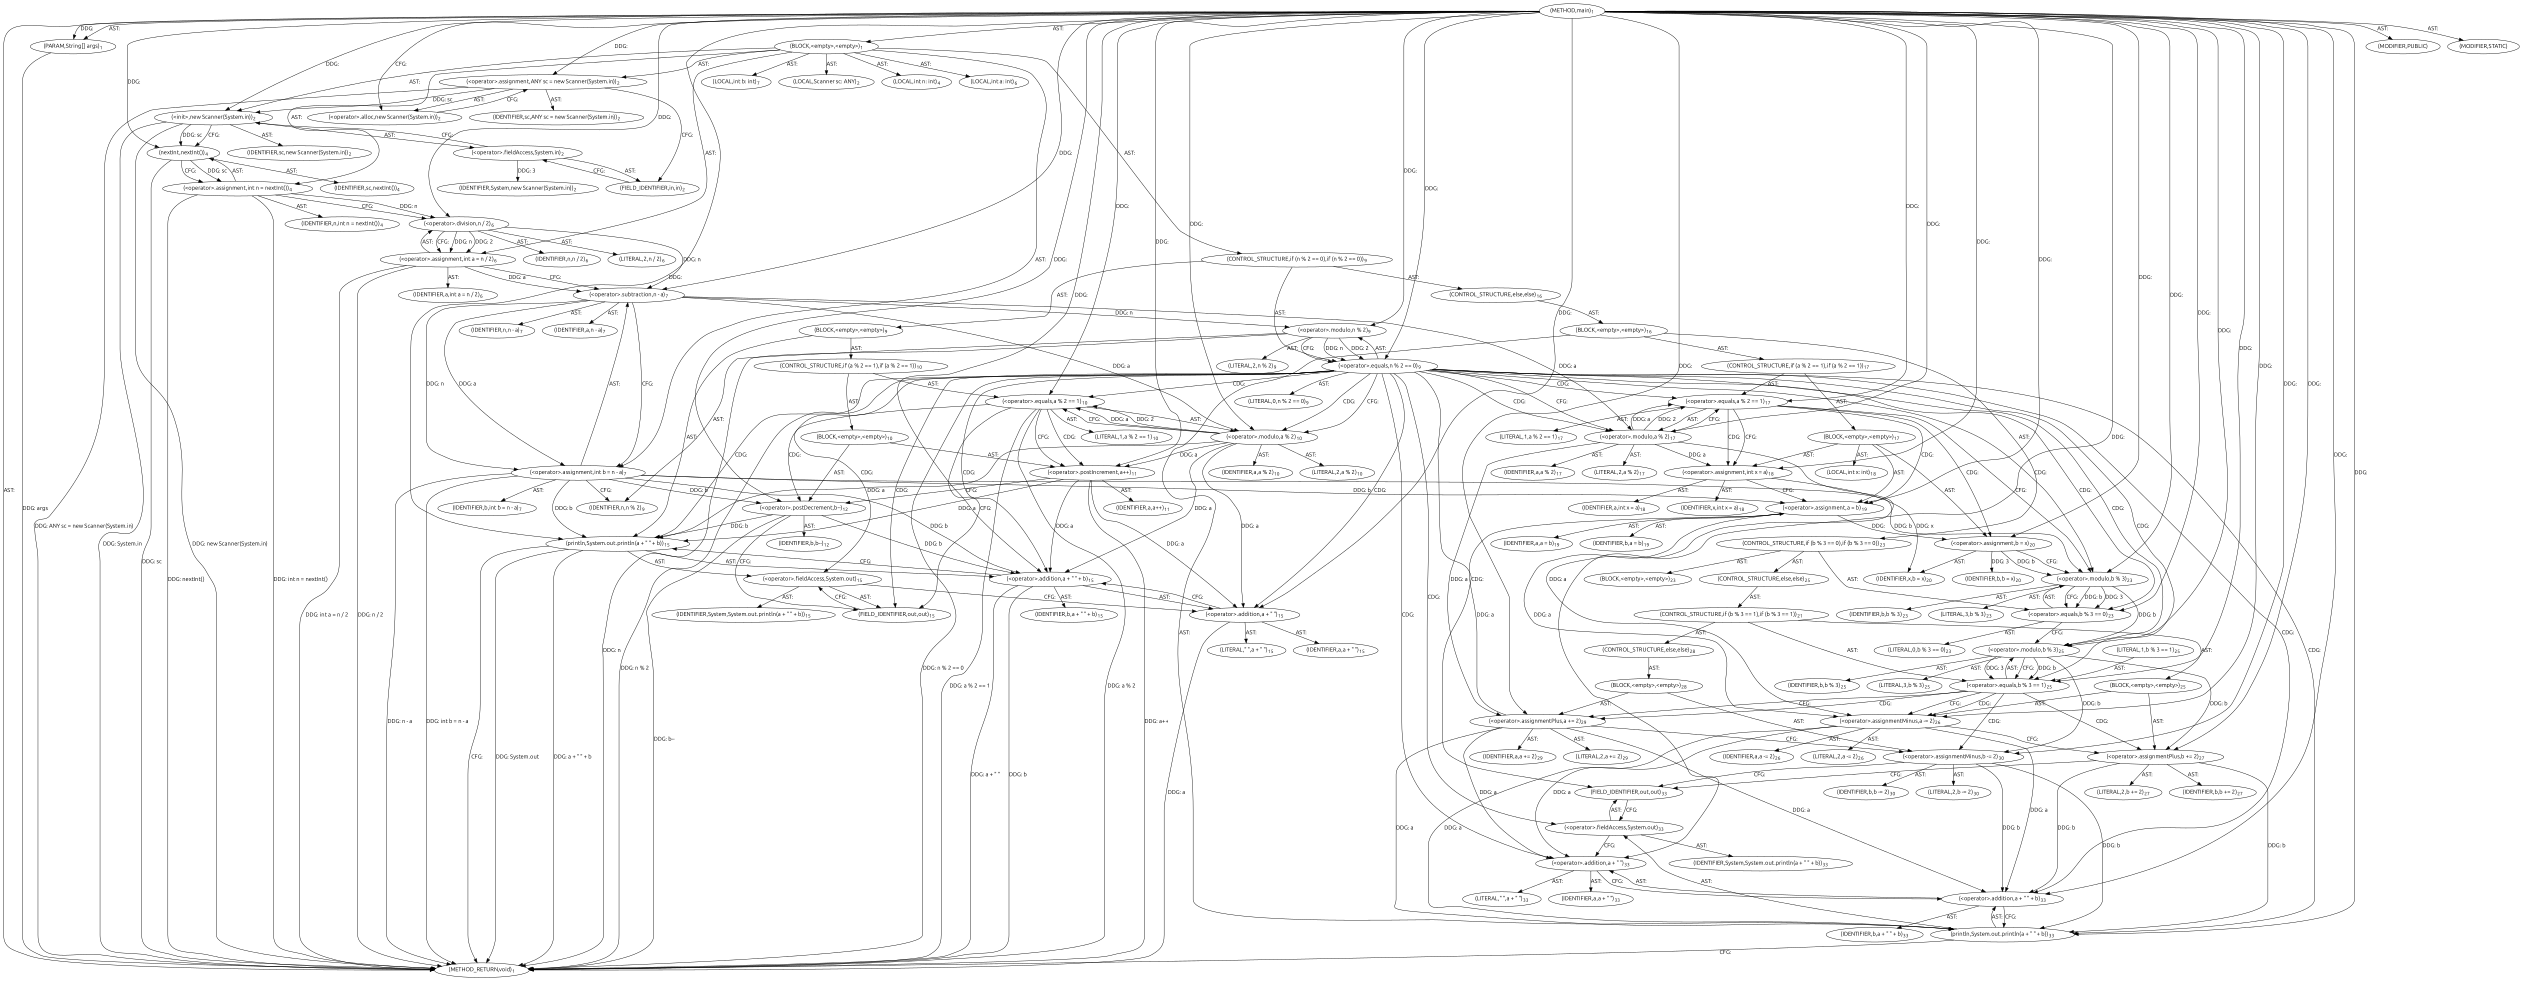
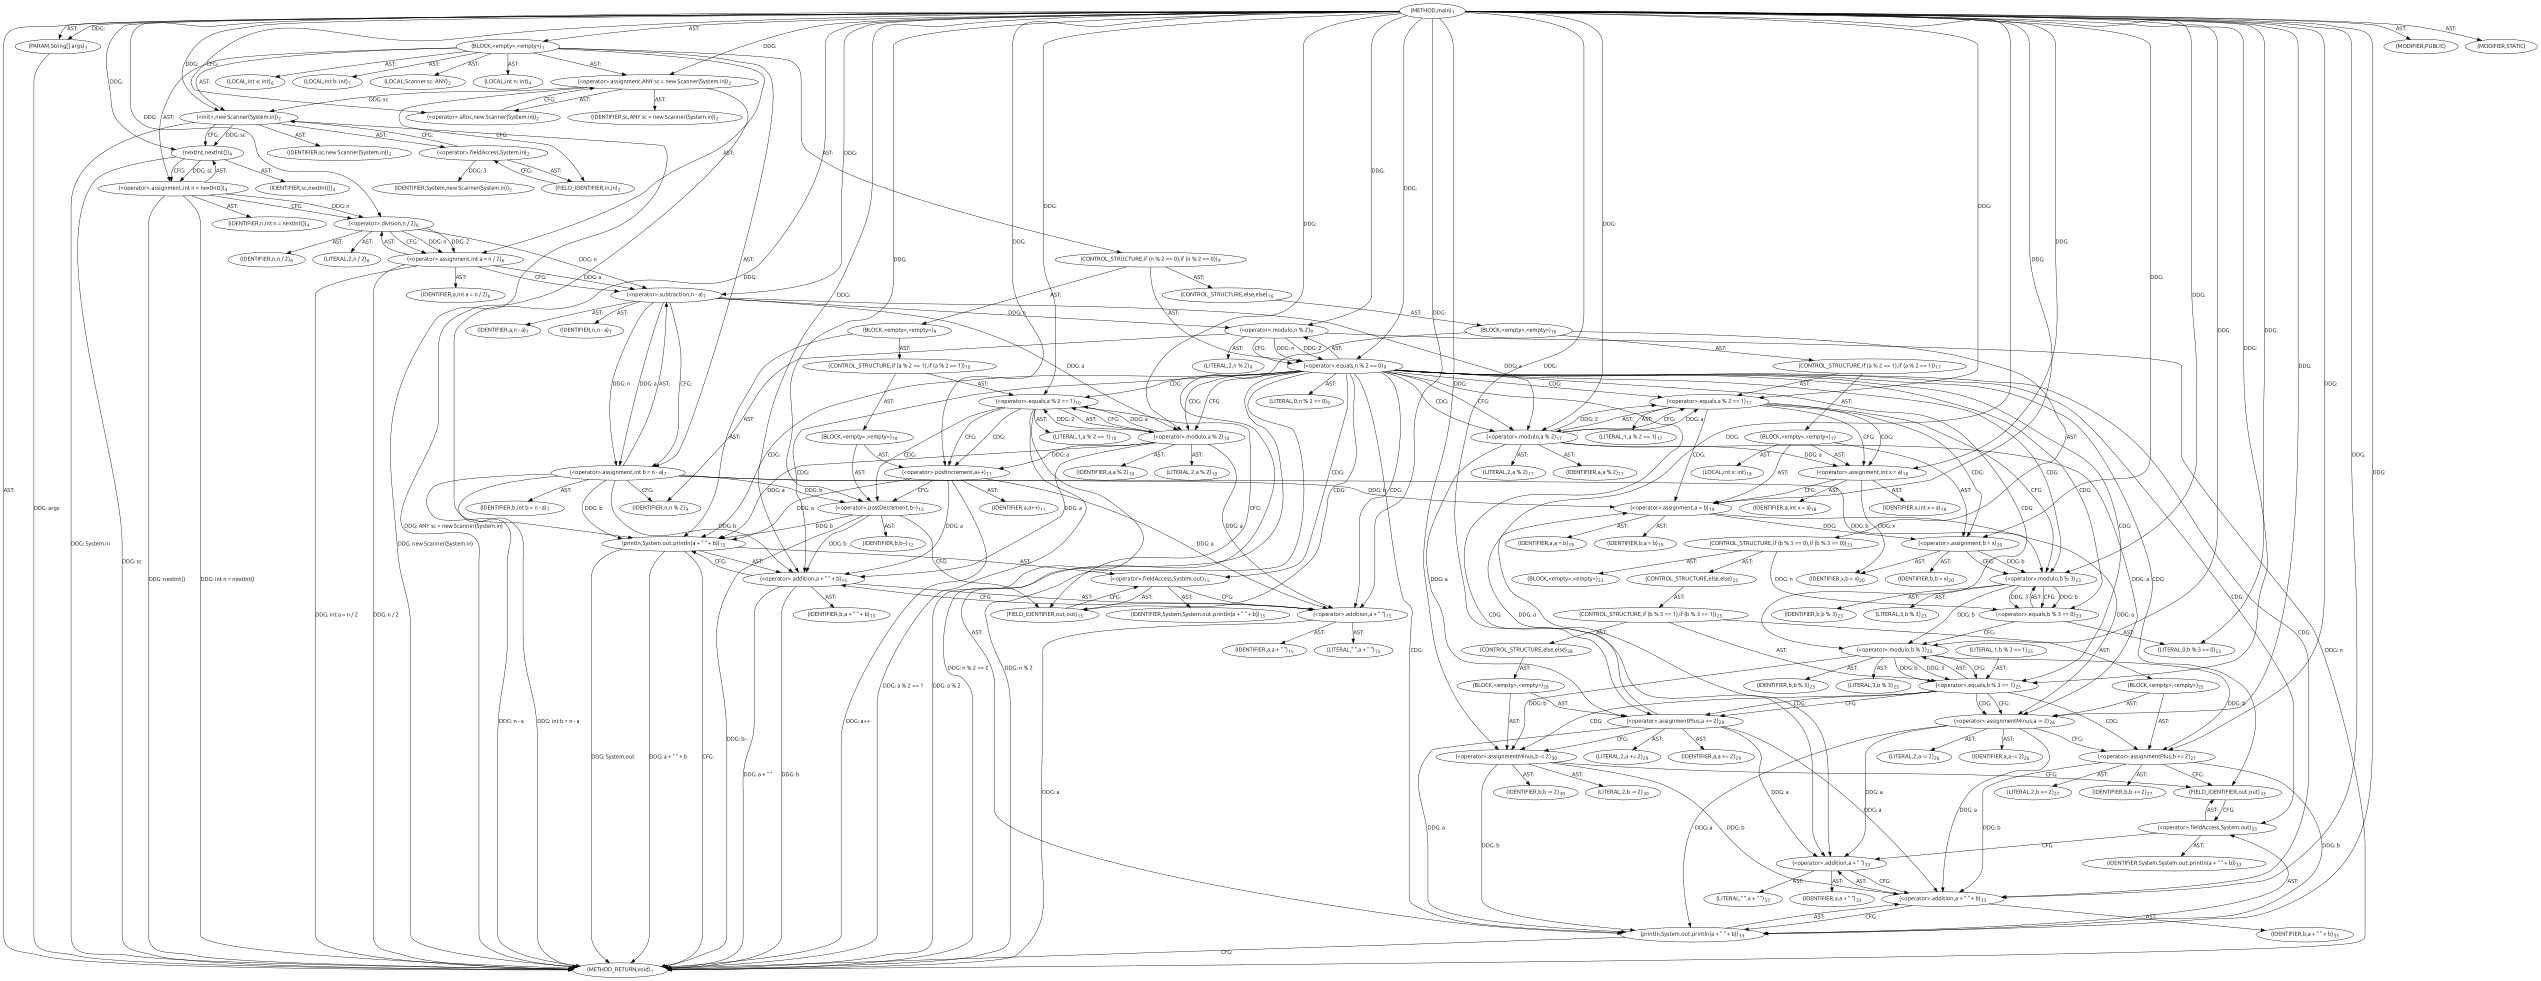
edge "(METHOD,main)" -> "(<operator>.equals,b % 3 == 0)": now "(METHOD,main)" -> "(LITERAL,0,b % 3 == 0)"
edge "(<operator>.assignment,b = x)" -> "(IDENTIFIER,b,b = x)": label "DDG: 3" -> "AST: "
edge "(CONTROL_STRUCTURE,if (b % 3 == 0),if (b % 3 == 0))" -> "(<operator>.equals,b % 3 == 0)": label "AST: " -> "DDG: n"
node "(CONTROL_STRUCTURE,if (b % 3 == 1),if (b % 3 == 1))": text "21" -> "25"
